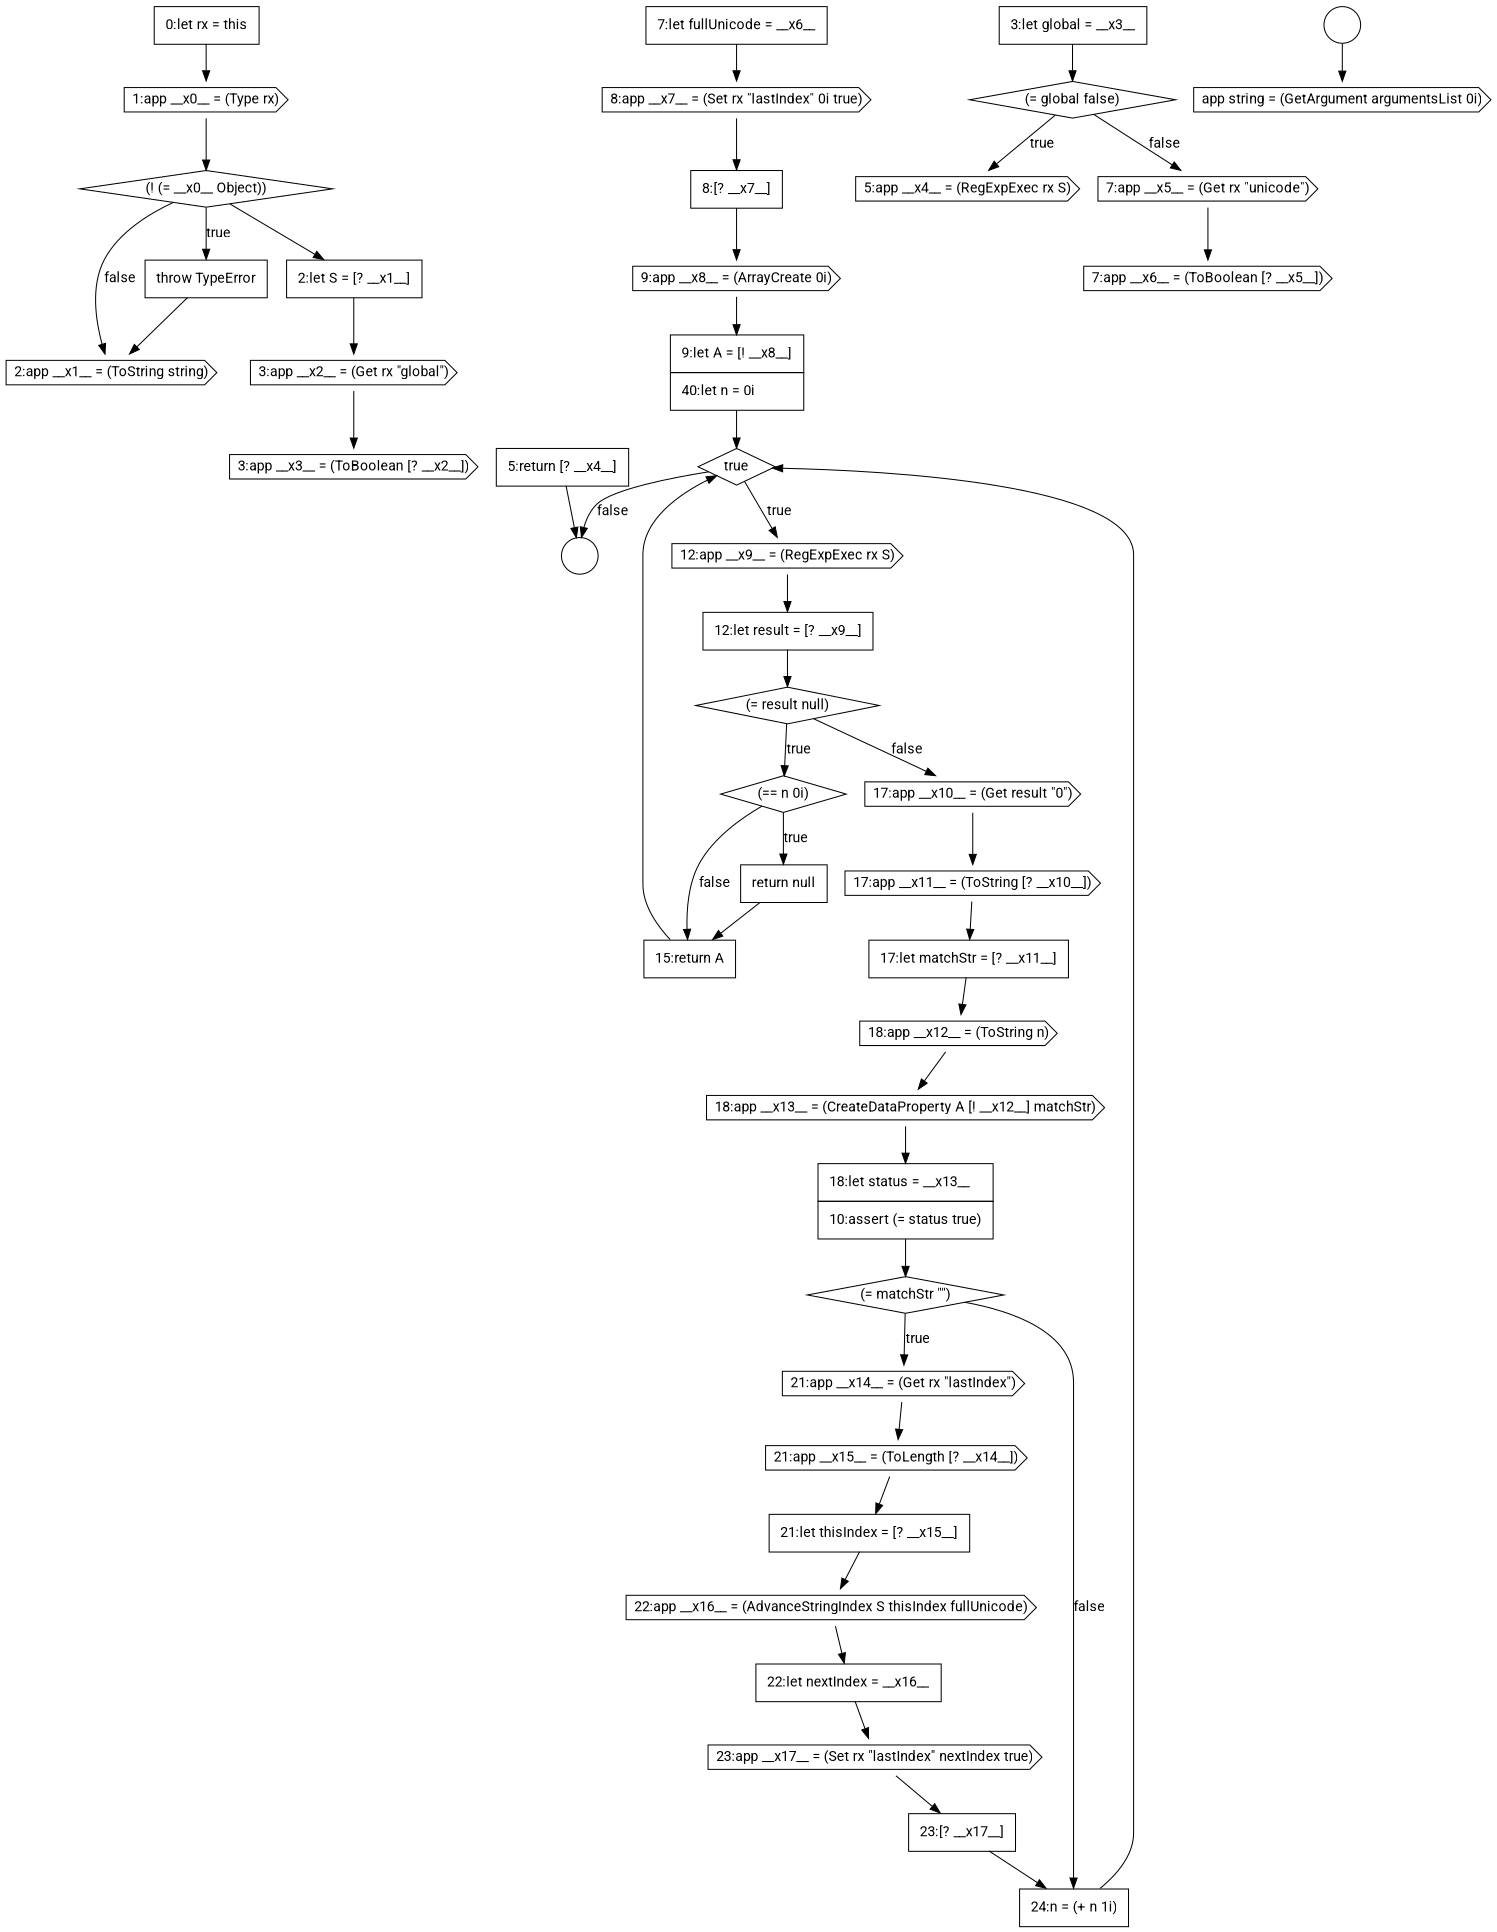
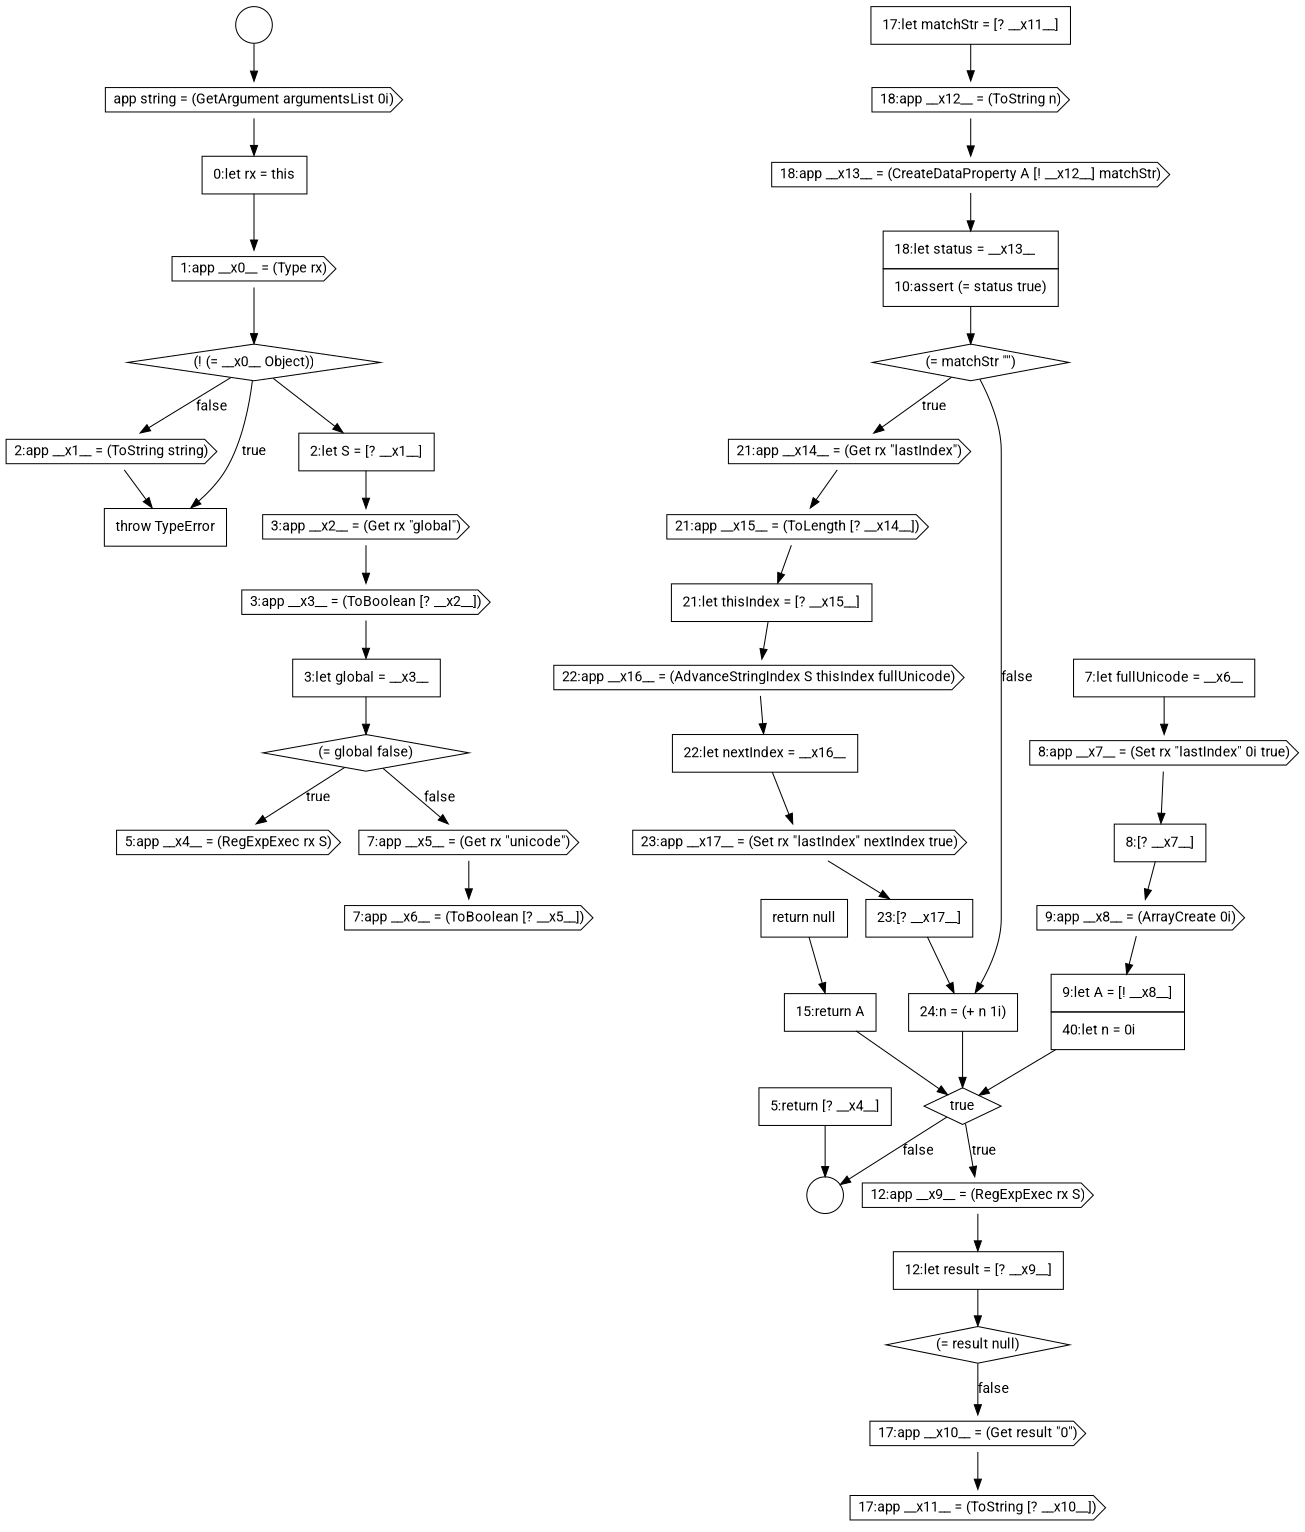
edge "app string = (GetArgument argumentsList 0i)" -> "0:let rx = this": added
edge "throw TypeError" -> "2:app __x1__ = (ToString string)": reversed
edge "3:app __x3__ = (ToBoolean [? __x2__])" -> "3:let global = __x3__": added
node "(== n 0i)": removed
edge "17:app __x11__ = (ToString [? __x10__])" -> "17:let matchStr = [? __x11__]": removed
